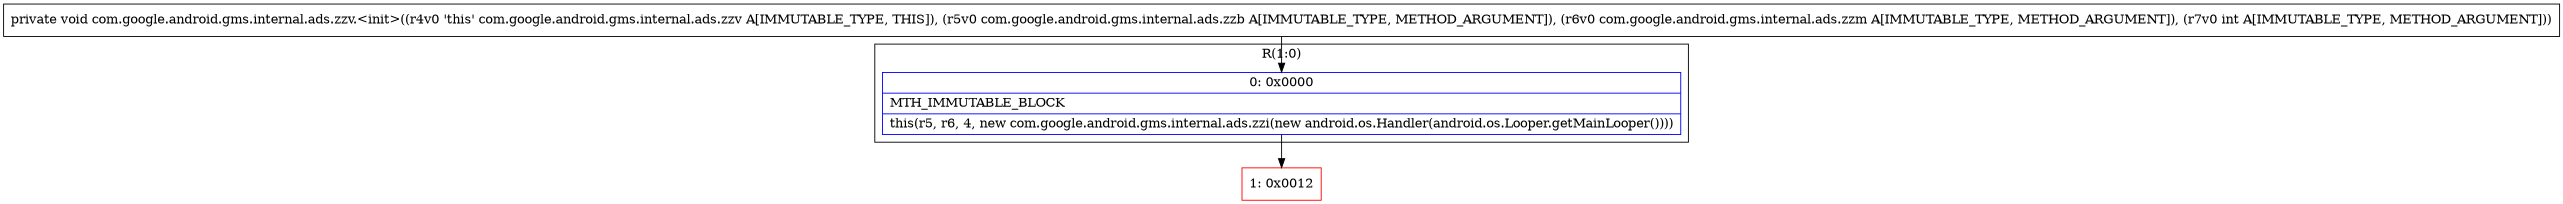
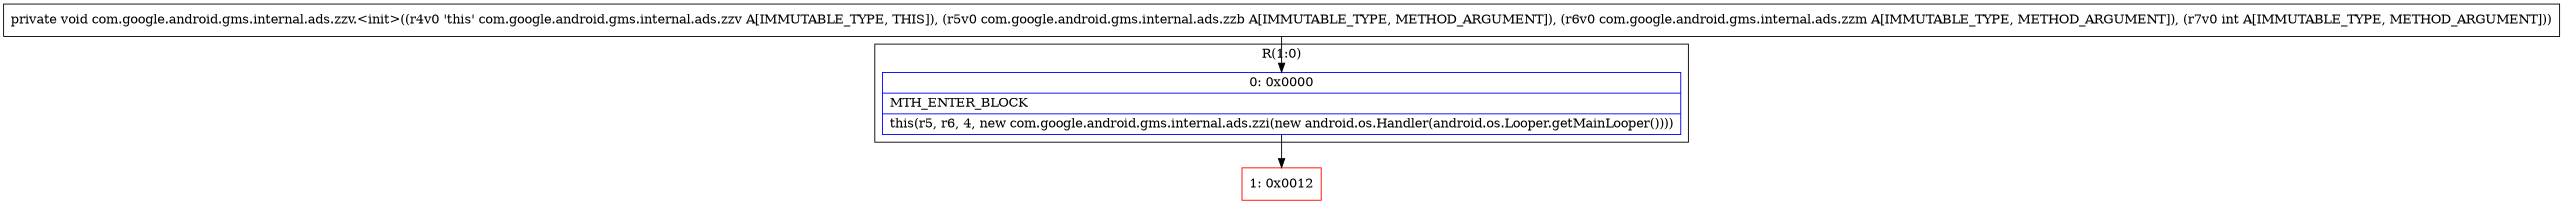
node "0: 0x0000": text "MTH_IMMUTABLE_BLOCK" -> "MTH_ENTER_BLOCK"
